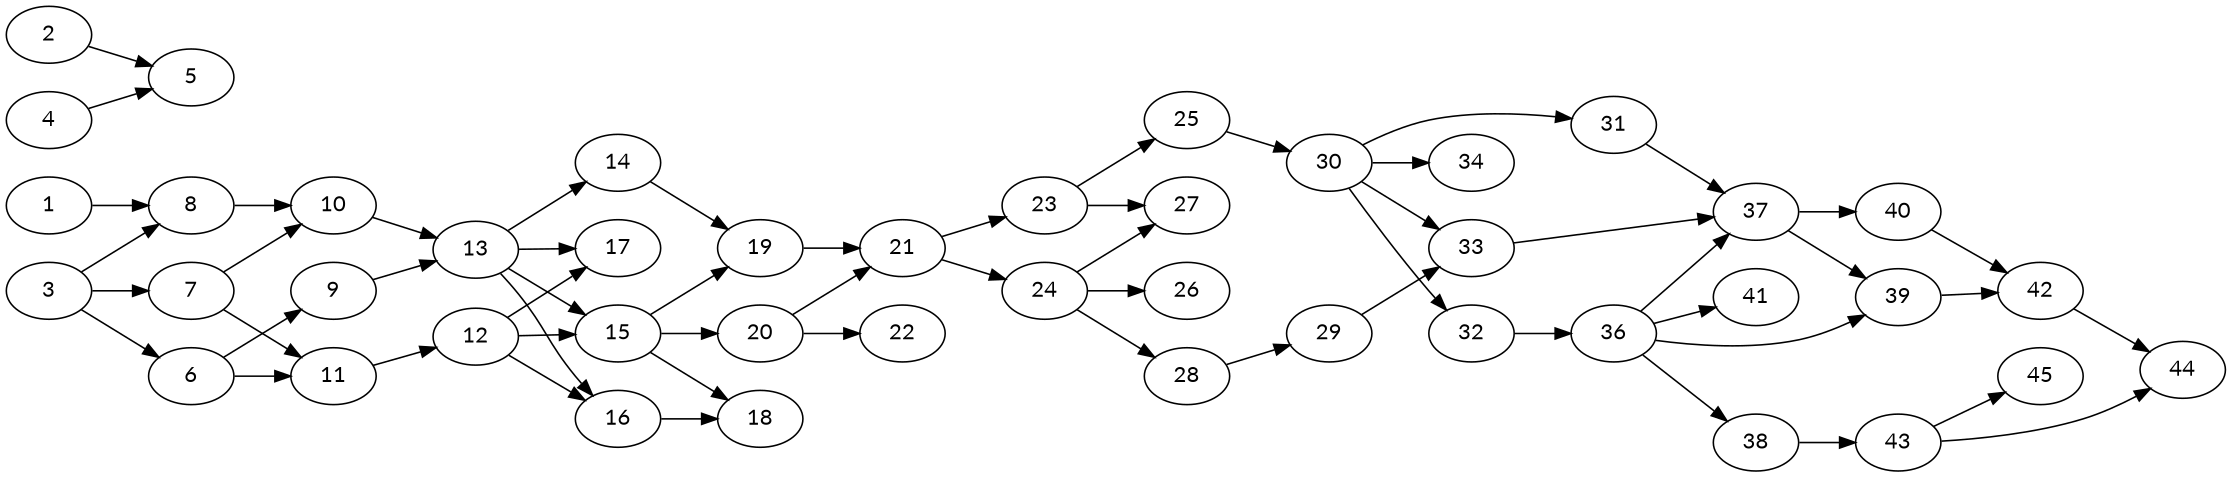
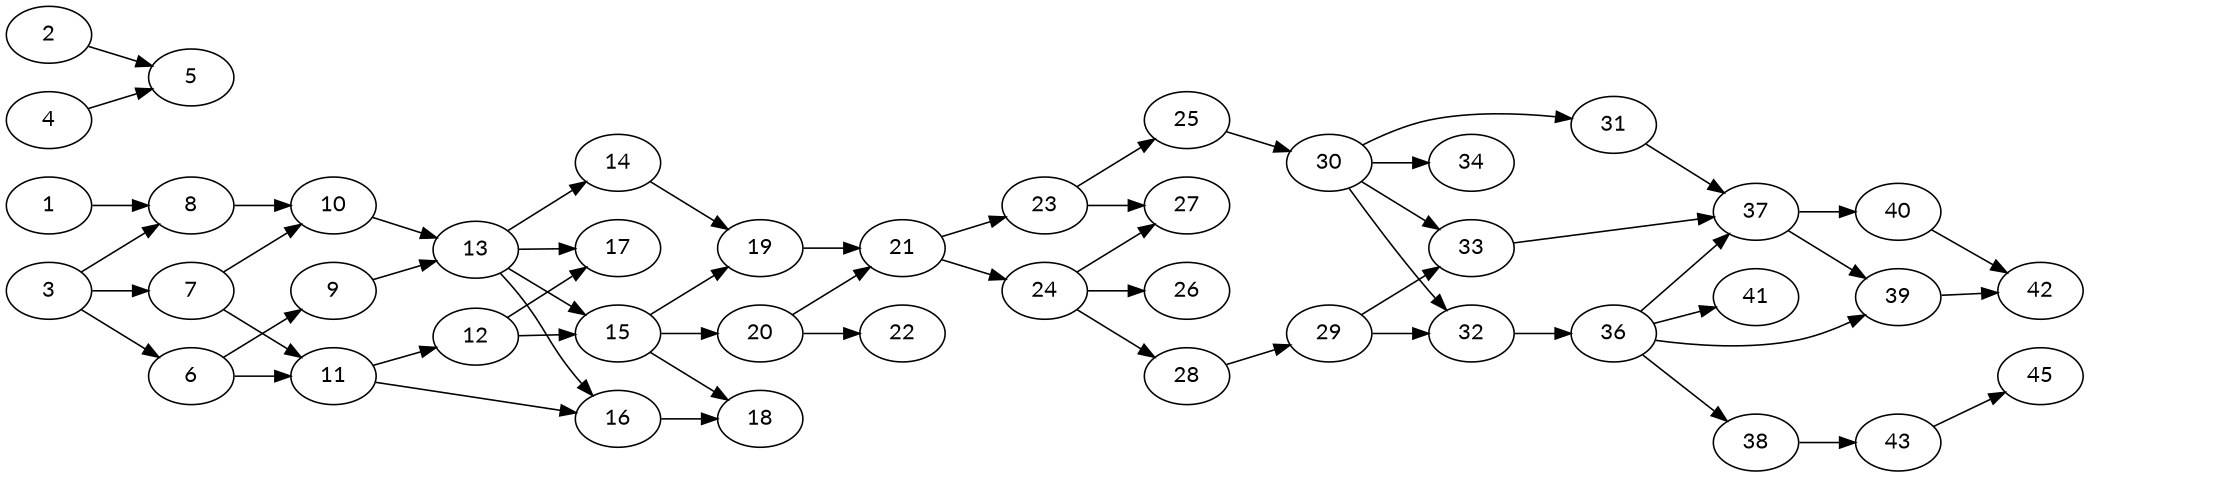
edge "29" -> "32": added
node "44": removed
edge "12" -> "16": now "11" -> "16"
